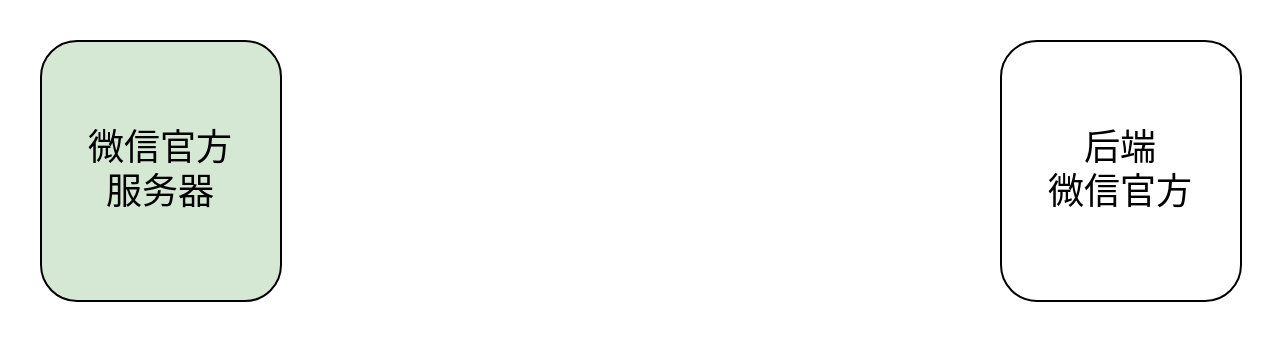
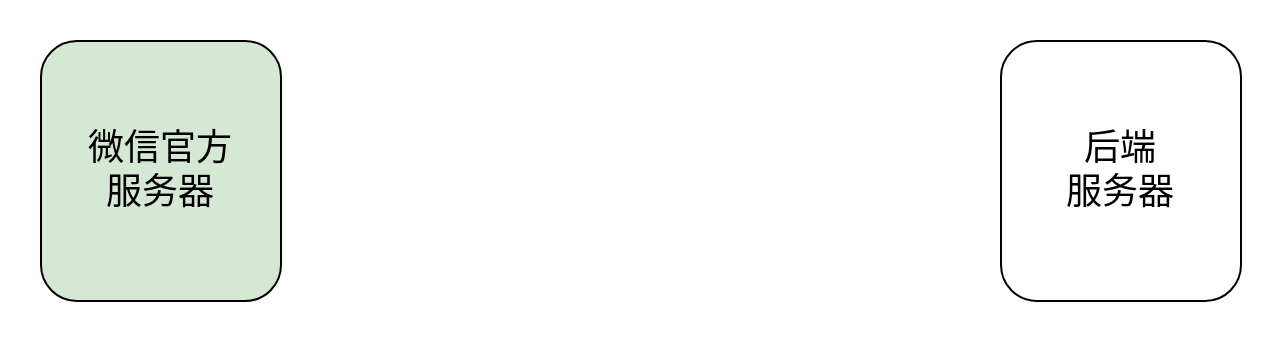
node "后端 微信官方": label "后端 微信官方" -> "后端 服务器"
